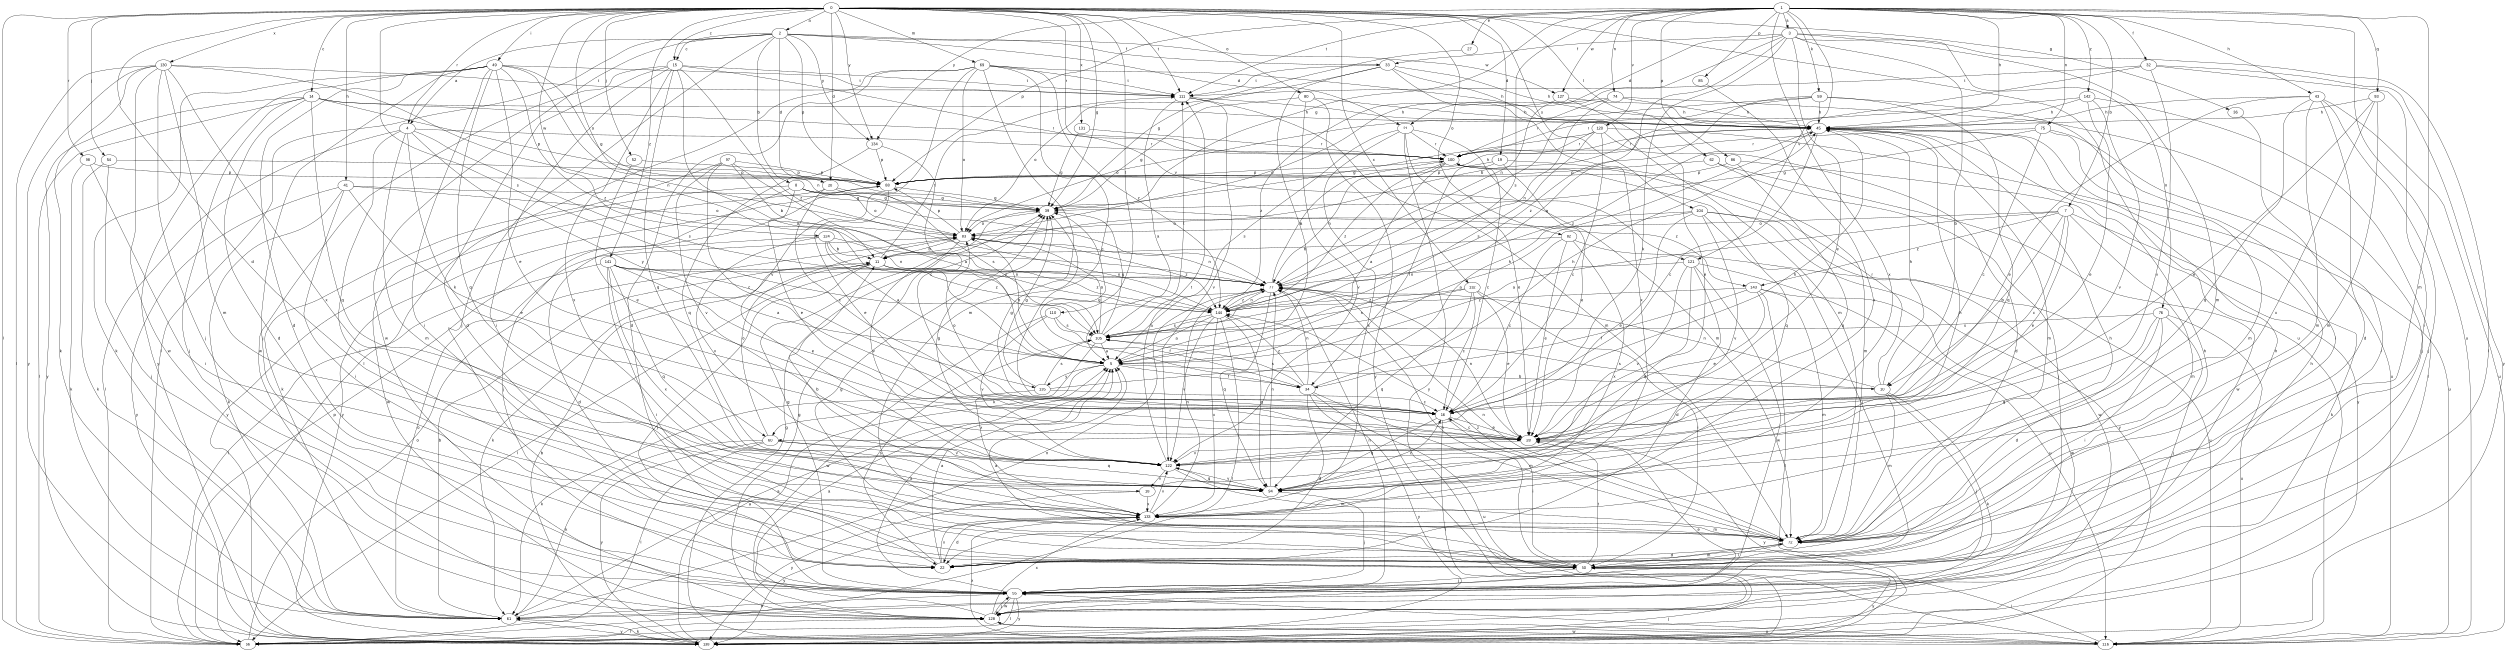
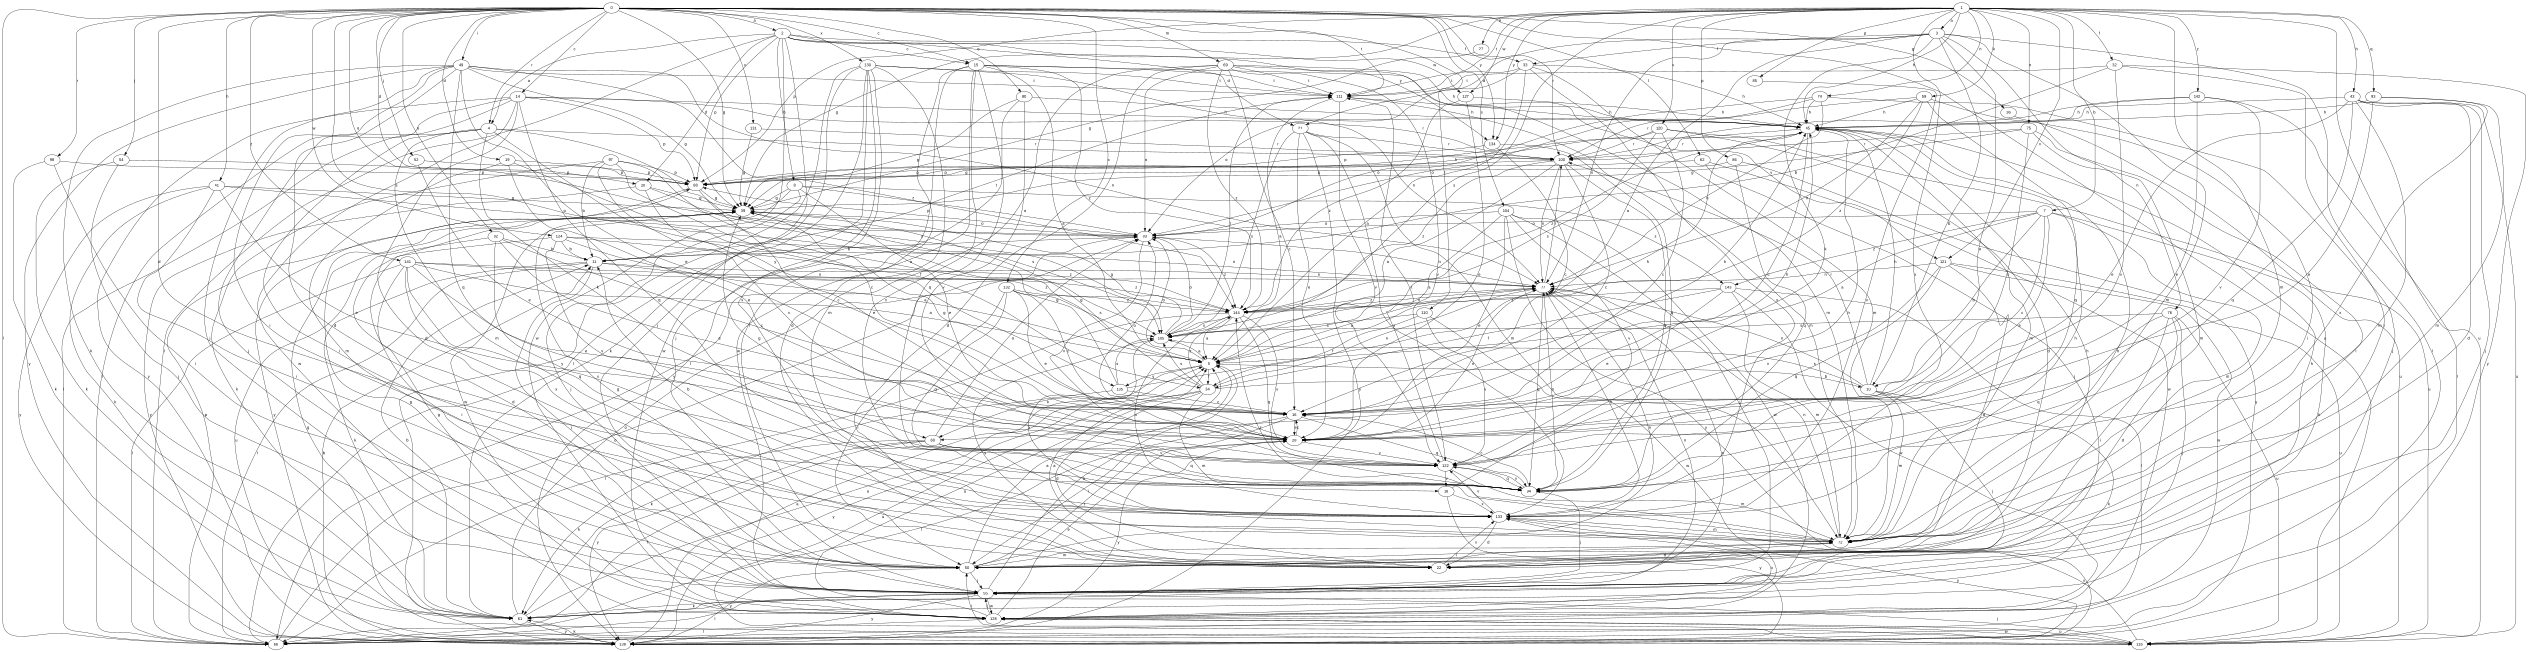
edge "14" -> "128": added, label "w"
